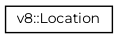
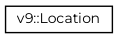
node "v8::Location": label "v8::Location" -> "v9::Location"
